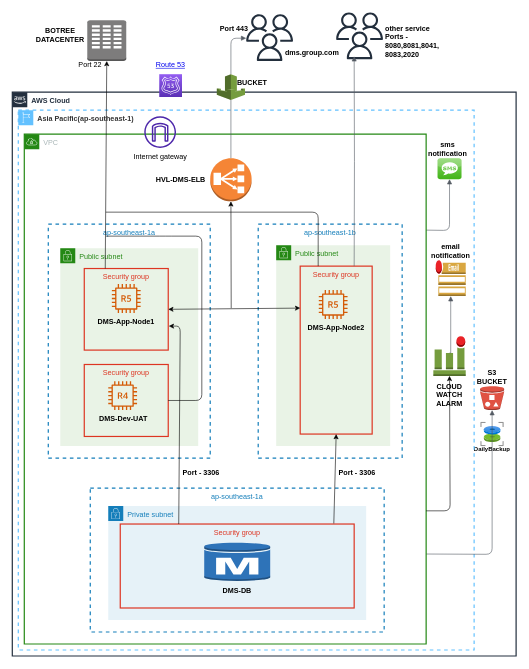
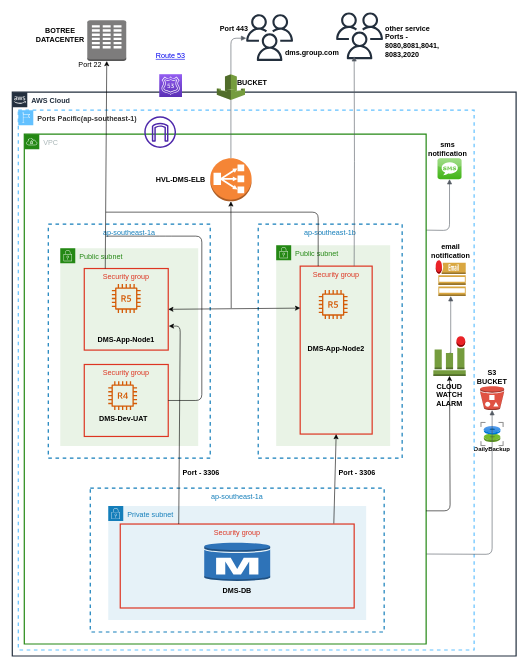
node "Route 53": moved (171, 65) -> (171, 56)
node "Asia Pacific(ap-southeast-1)": label "Asia Pacific(ap-southeast-1)" -> "Ports Pacific(ap-southeast-1)"
node "Internet gateway": removed
node "DMS-App-Node1": moved (126, 322) -> (126, 340)
node "DMS-App-Node2": moved (336, 328) -> (336, 349)
